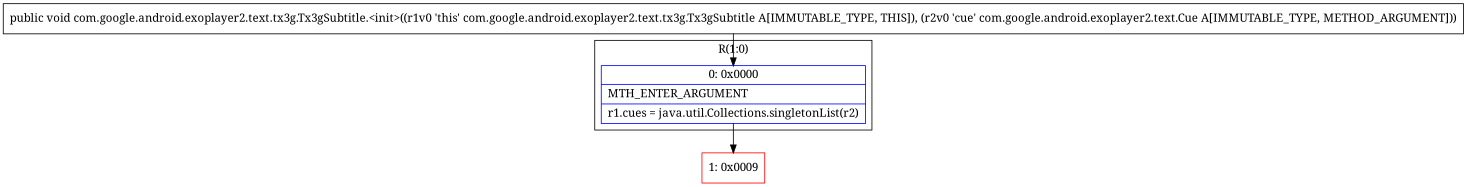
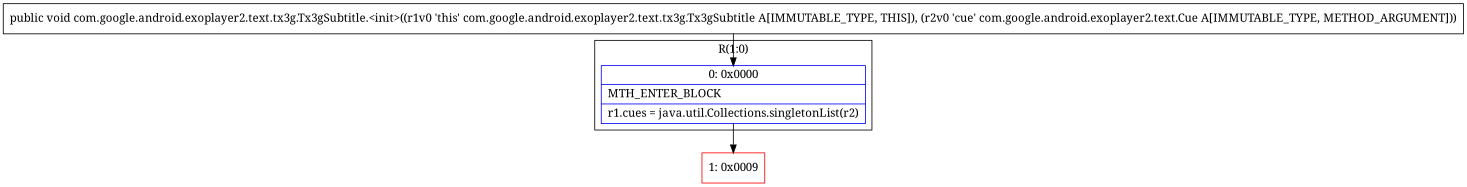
node "0: 0x0000": text "MTH_ENTER_ARGUMENT" -> "MTH_ENTER_BLOCK"
